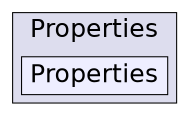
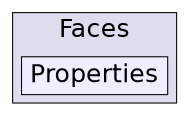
cluster "Properties": label "Properties" -> "Faces"
